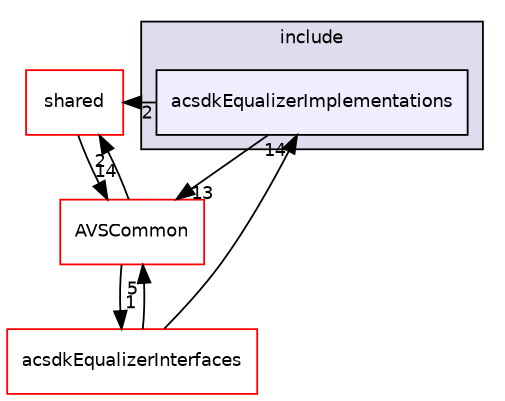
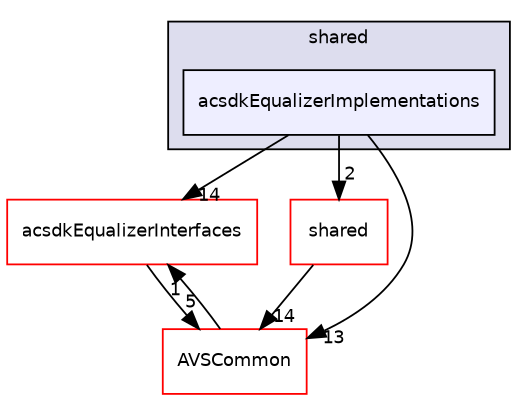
cluster "include": label "include" -> "shared"
edge "AVSCommon" -> "shared": removed
edge "acsdkEqualizerInterfaces" -> "acsdkEqualizerImplementations": reversed
